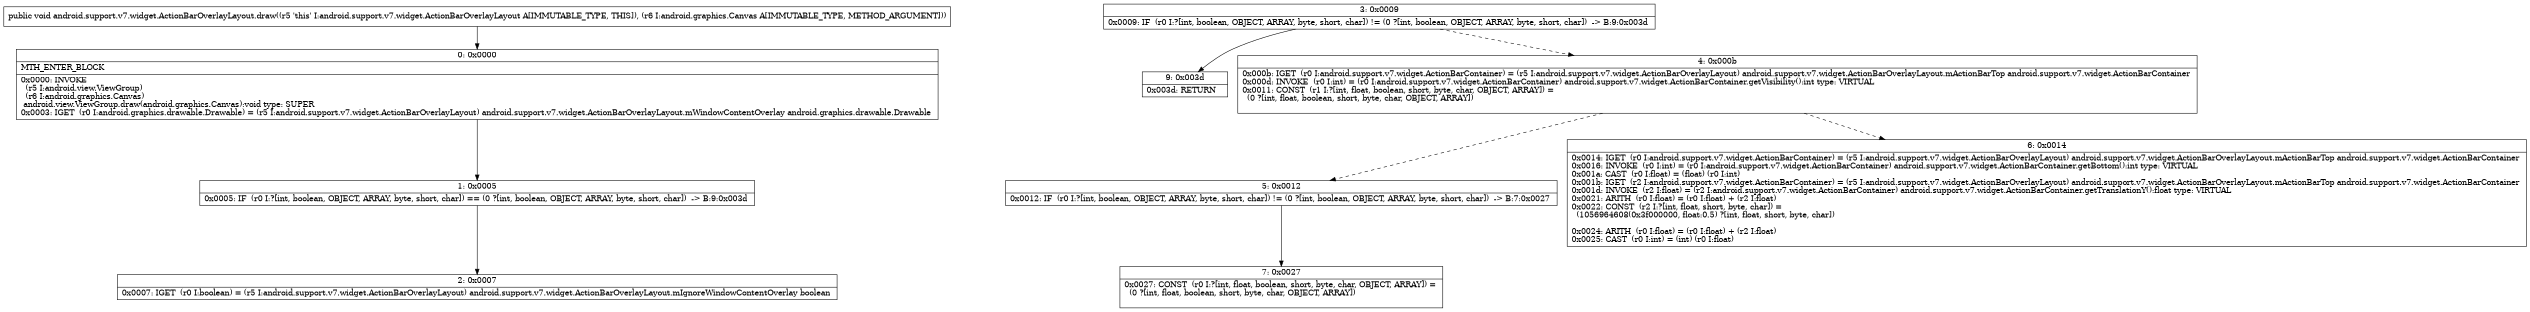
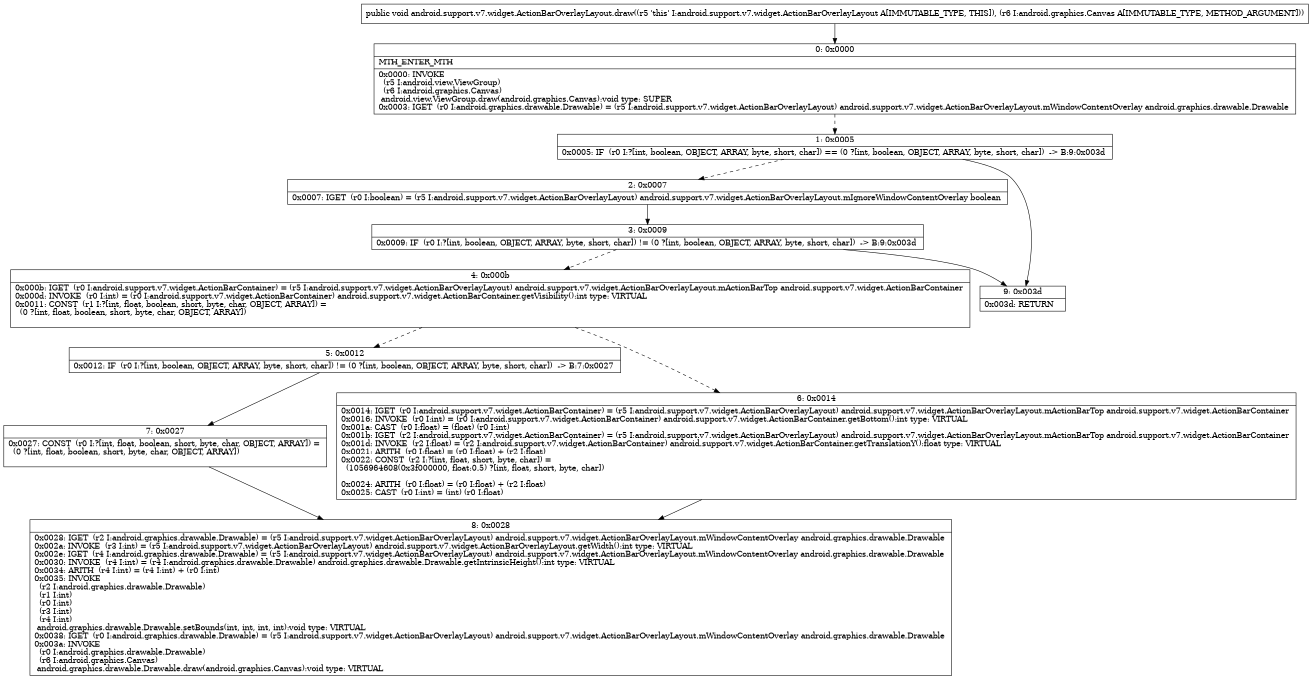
node "0: 0x0000": text "MTH_ENTER_BLOCK" -> "MTH_ENTER_MTH"
edge "0: 0x0000" -> "1: 0x0005": style solid -> dashed
edge "1: 0x0005" -> "9: 0x003d": added
edge "2: 0x0007" -> "3: 0x0009": added
edge "1: 0x0005" -> "2: 0x0007": style solid -> dashed
node "8: 0x0028": added
